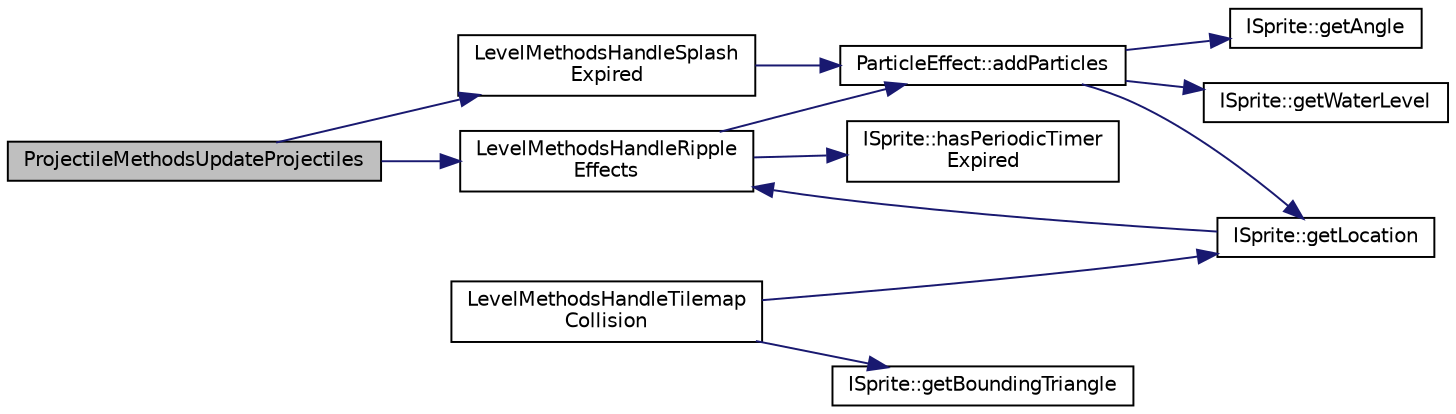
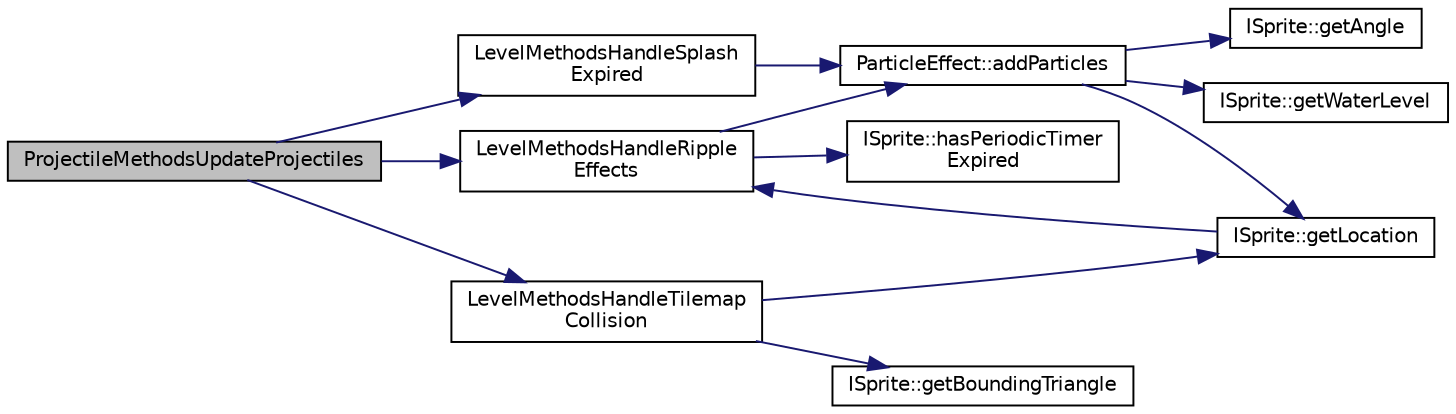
edge "ProjectileMethodsUpdateProjectiles" -> "LevelMethodsHandleTilemap Collision": added
